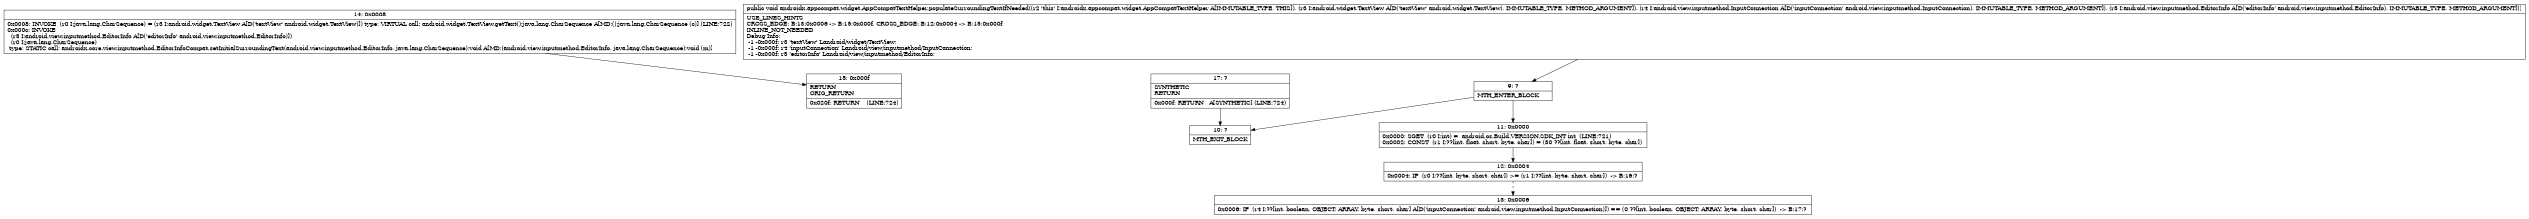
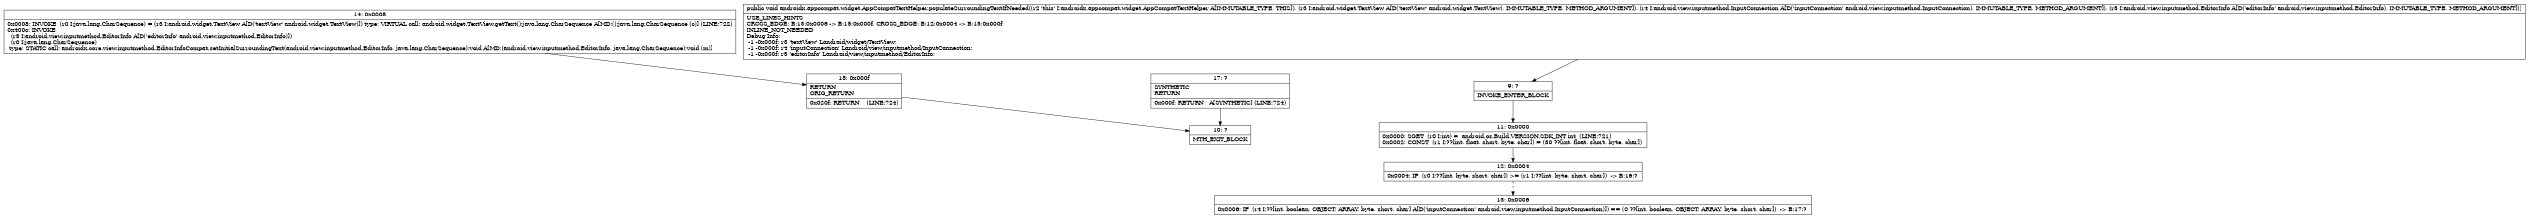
node "14: 0x0008": text "0x000c: INVOKE" -> "0x400c: INVOKE"
node "9: ?": text "MTH_ENTER_BLOCK" -> "INVOKE_ENTER_BLOCK"
edge "9: ?" -> "10: ?": now "15: 0x000f" -> "10: ?"
